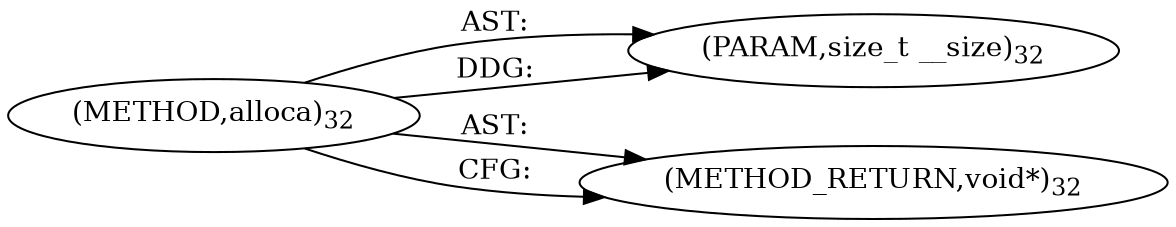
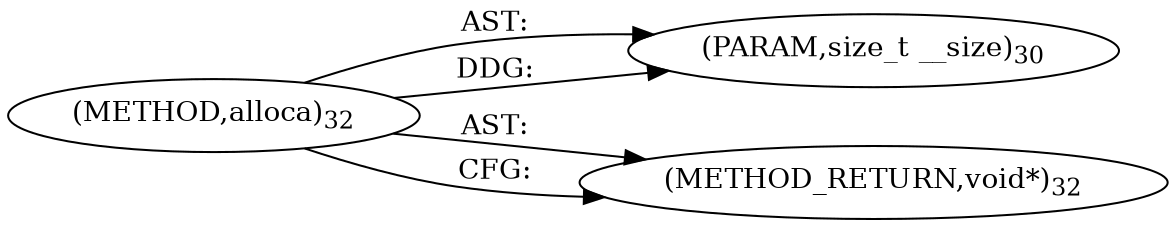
node "(PARAM,size_t __size)": text "32" -> "30"
